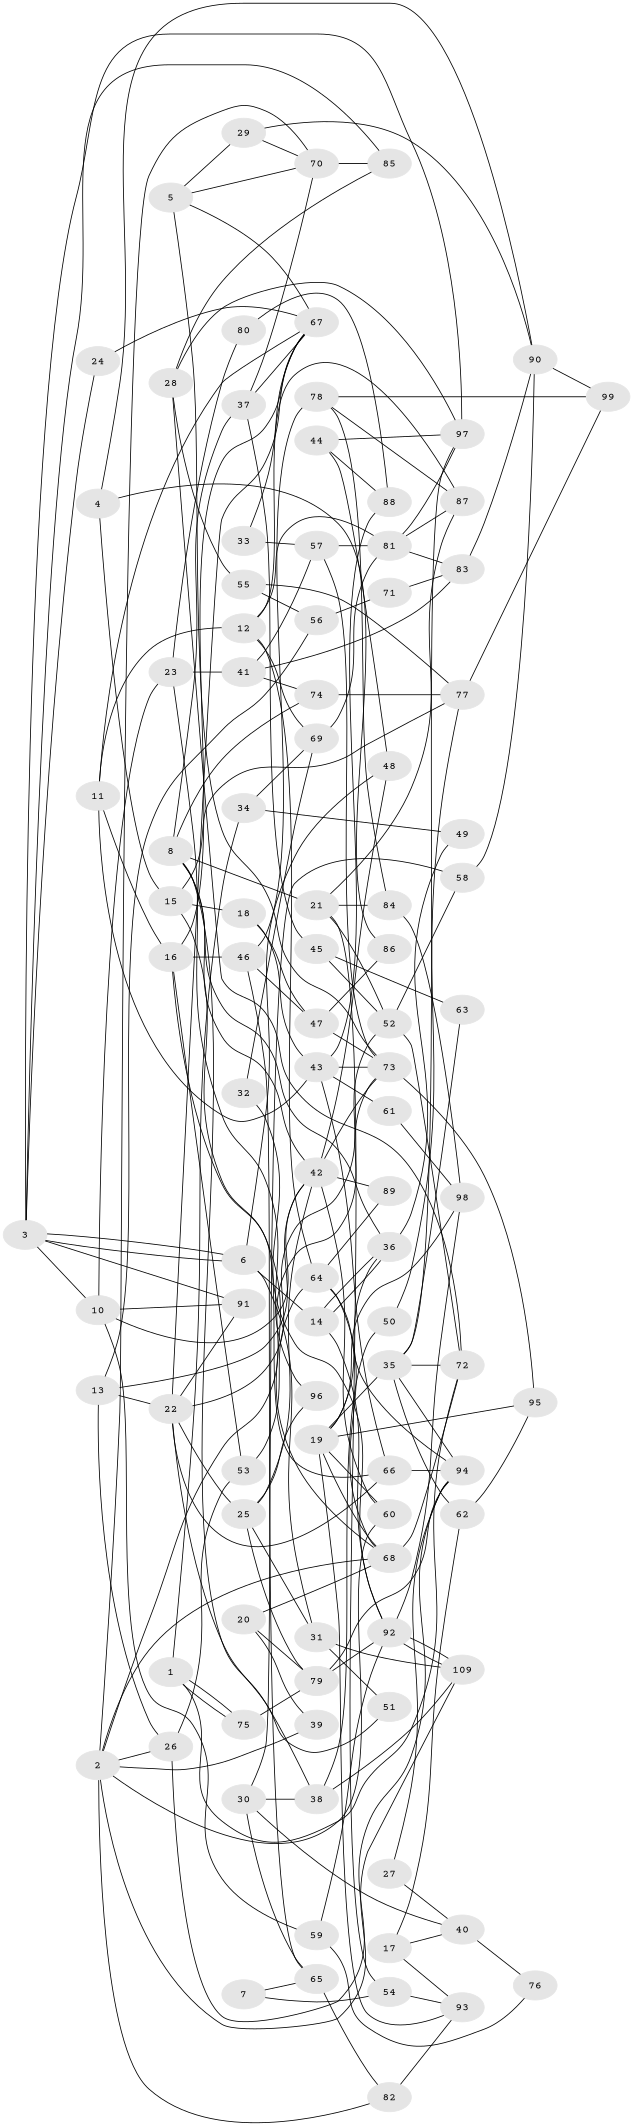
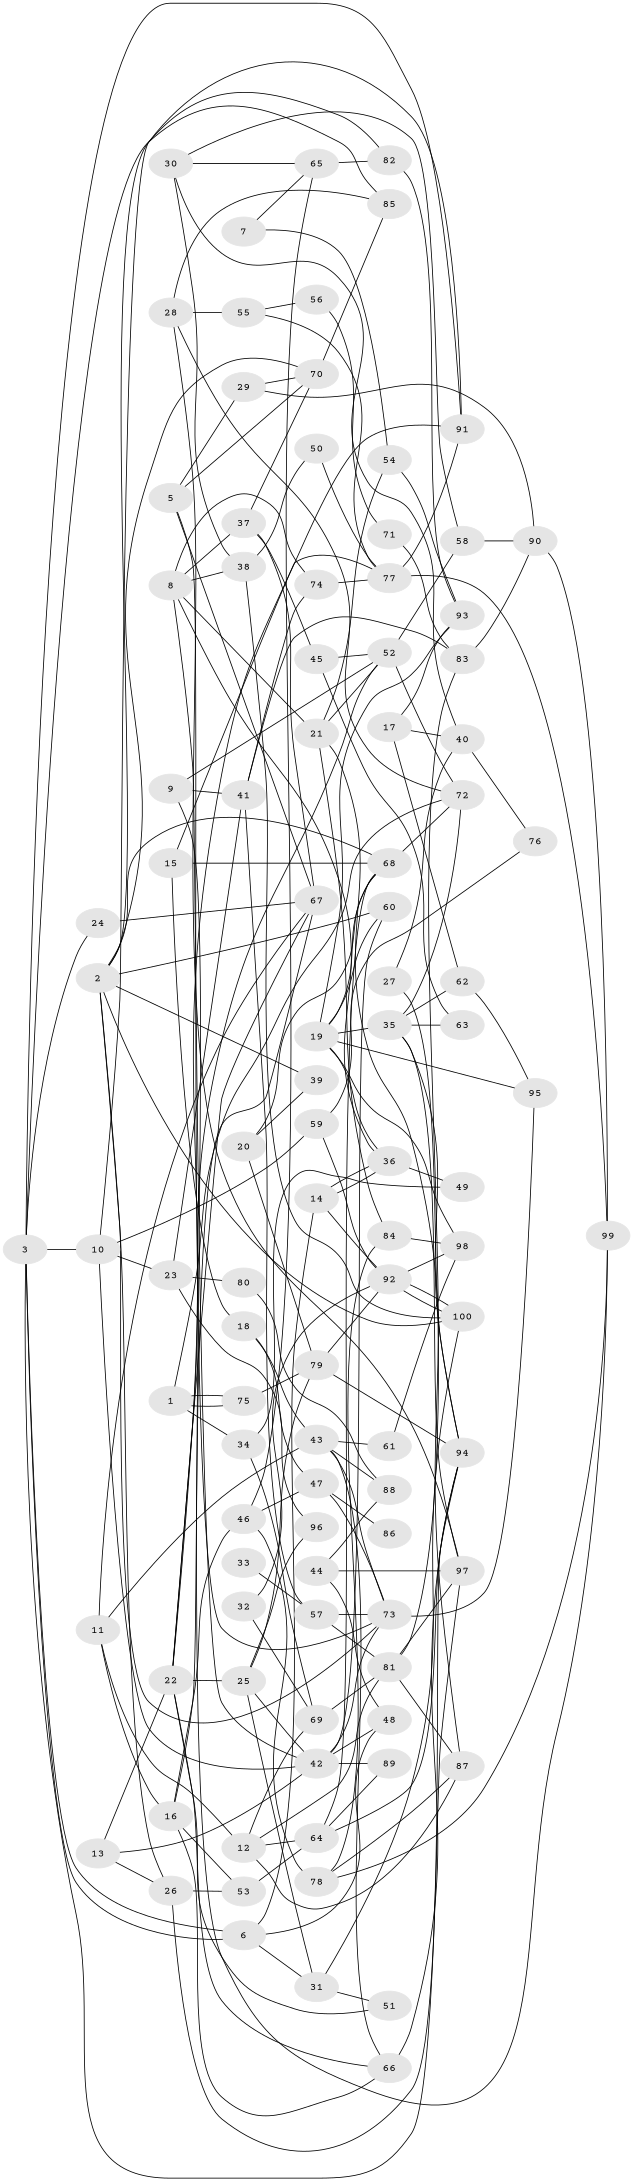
edge "67" -- "33": removed
edge "91" -- "77": added
node "4": removed
node "9": added
edge "56" -- "13": removed
node "109": label "109" -> "100"
